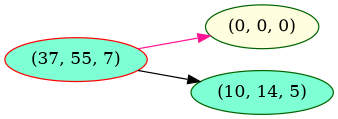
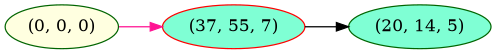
edge "(37, 55, 7)" -> "(0, 0, 0)": reversed
node "(10, 14, 5)": label "(10, 14, 5)" -> "(20, 14, 5)"
